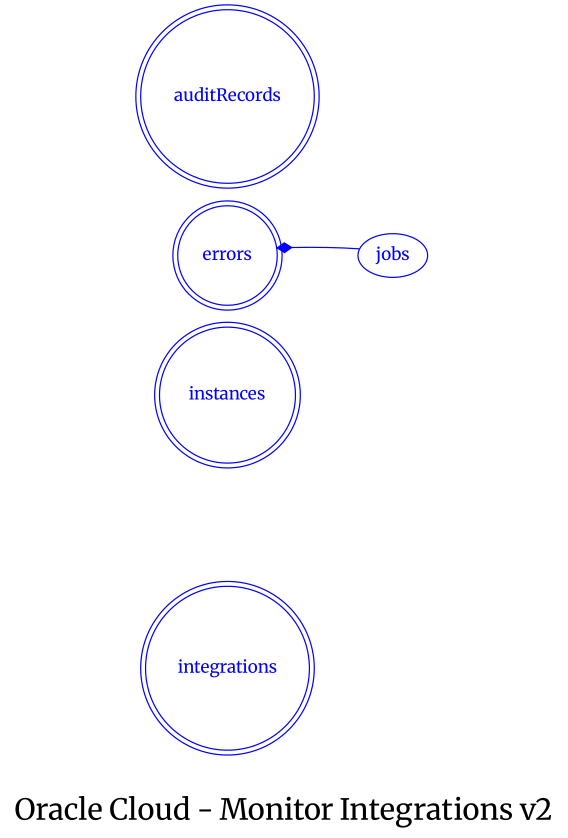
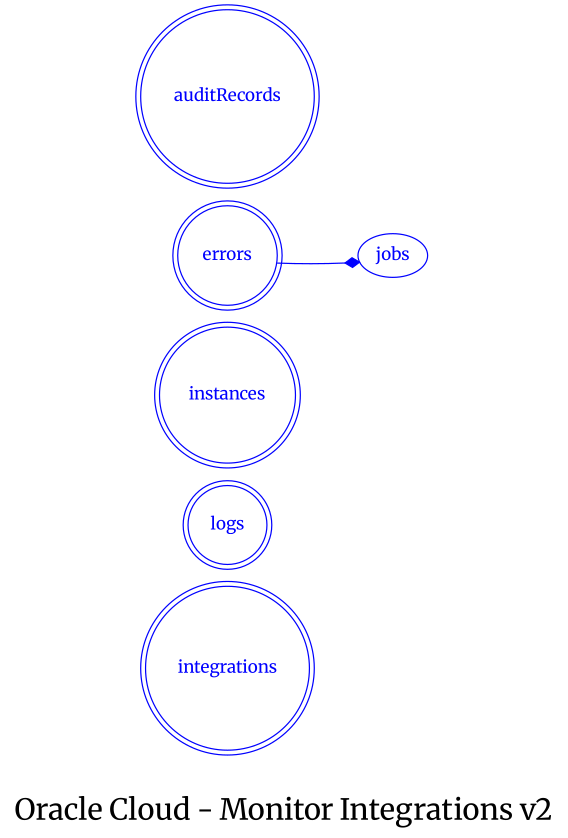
edge "jobs" -> "errors": reversed
node "logs": added
